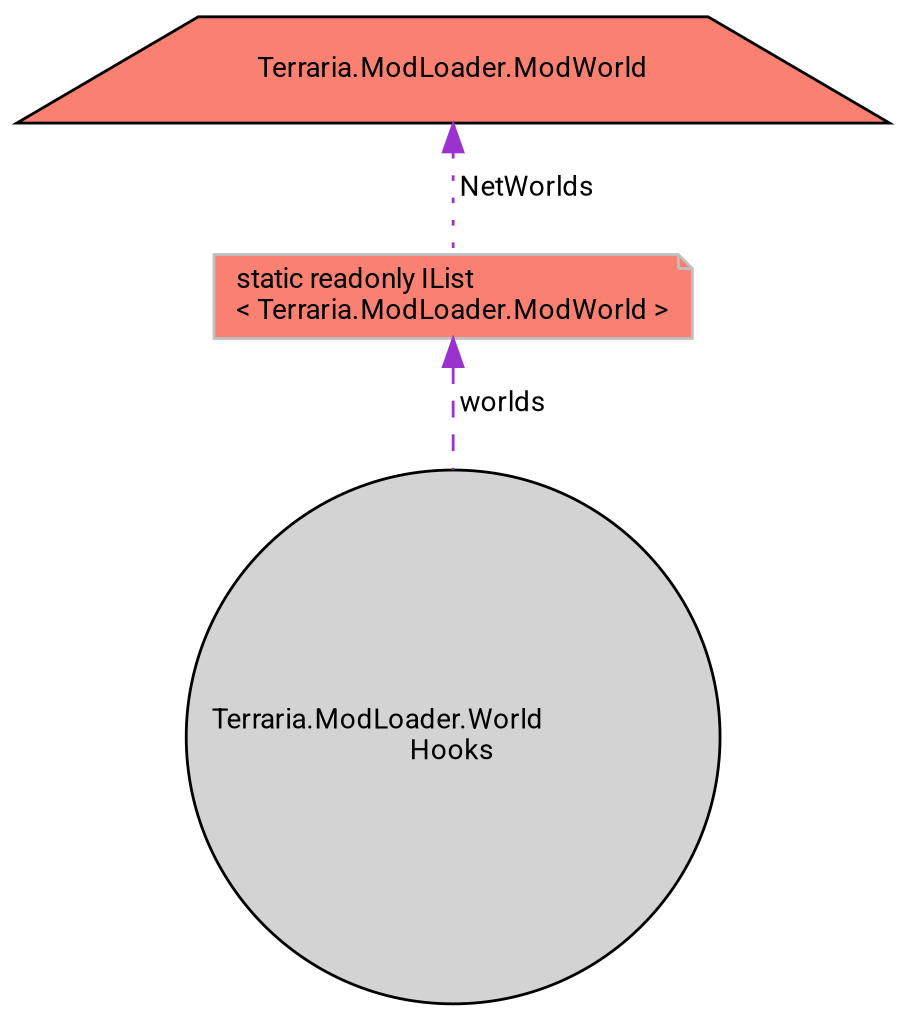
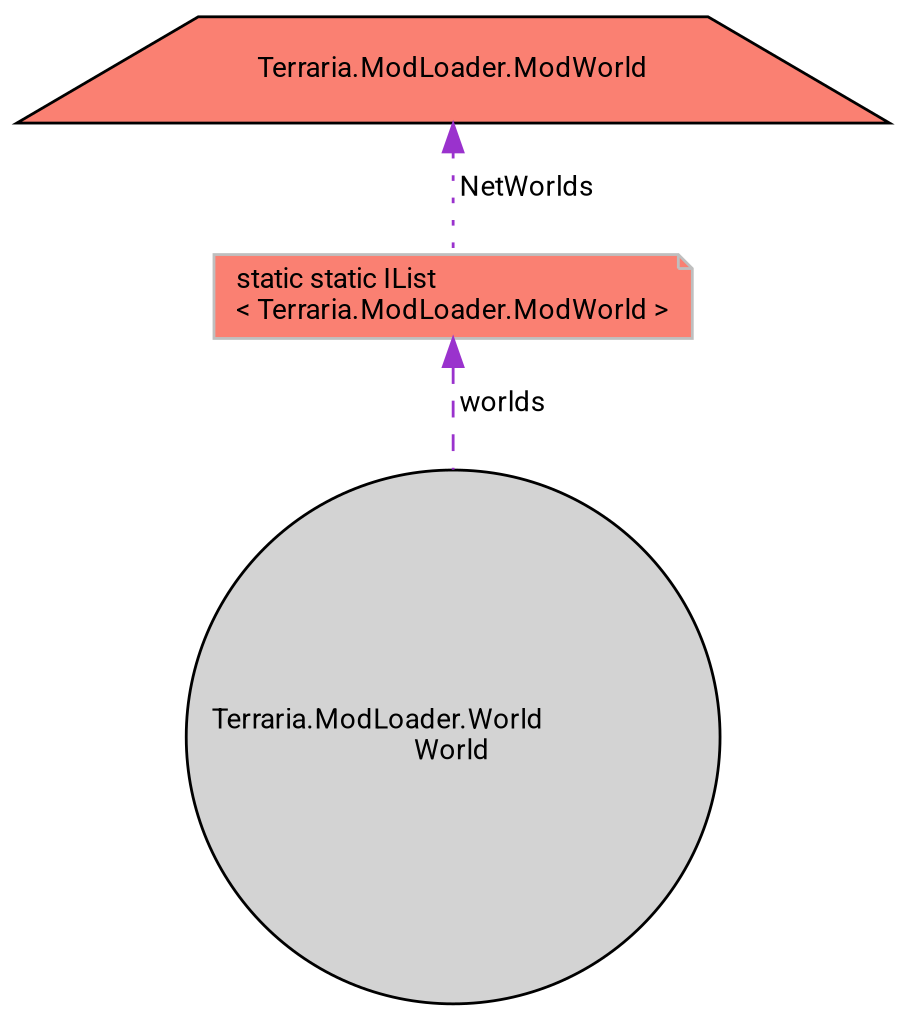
node "static readonly IList < Terraria.ModLoader.ModWorld >": label "static readonly IList < Terraria.ModLoader.ModWorld >" -> "static static IList < Terraria.ModLoader.ModWorld >"
node "Terraria.ModLoader.World Hooks": label "Terraria.ModLoader.World Hooks" -> "Terraria.ModLoader.World World"
